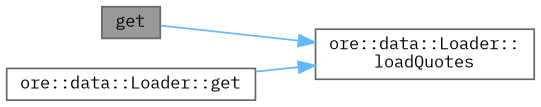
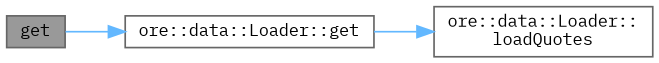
edge "get" -> "ore::data::Loader:: loadQuotes": now "get" -> "ore::data::Loader::get"
